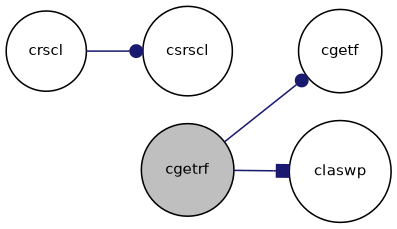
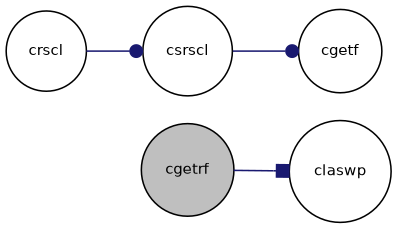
edge "cgetrf" -> "cgetf": now "csrscl" -> "cgetf"
